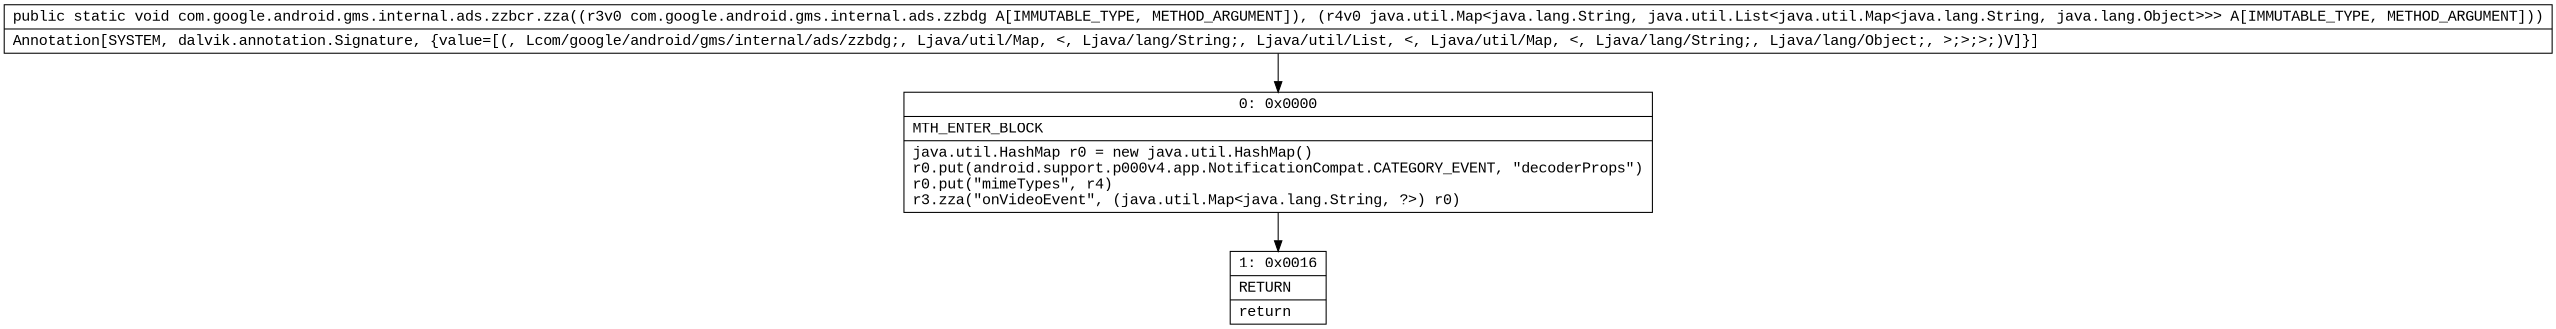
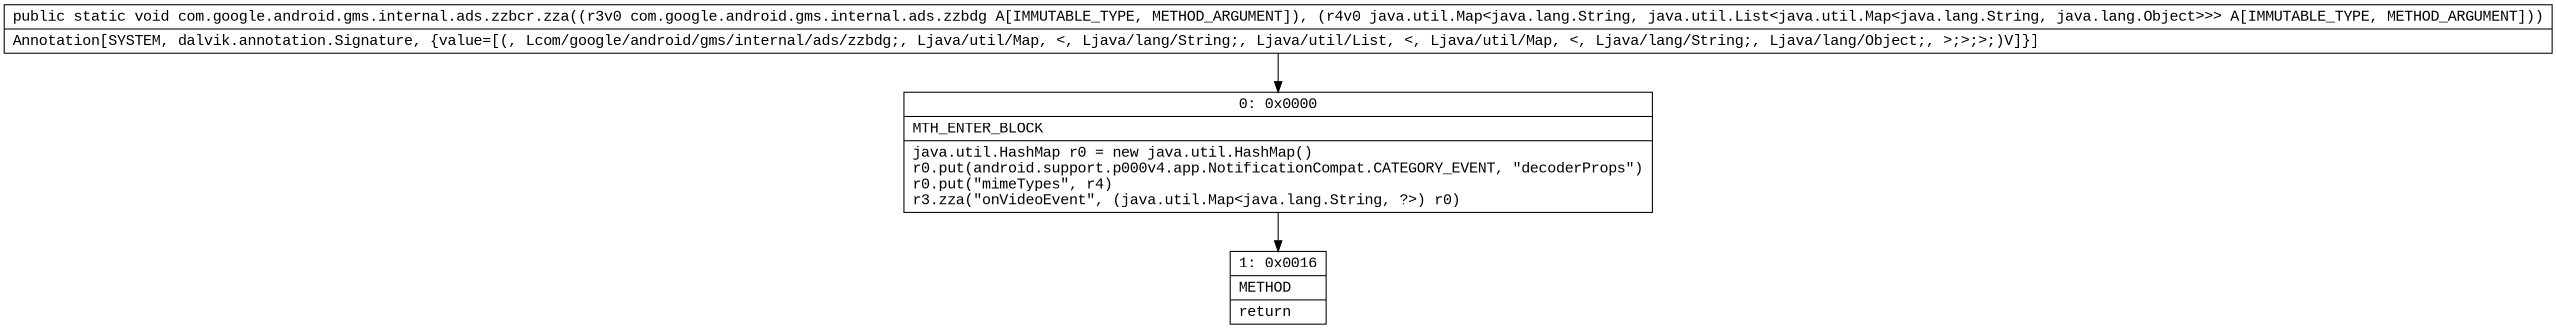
node "1: 0x0016": text "RETURN" -> "METHOD"
